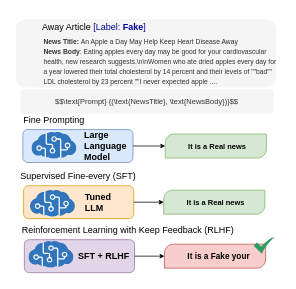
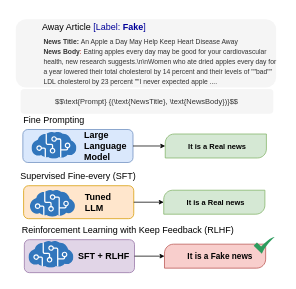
node "It is a Fake your": label "It is a Fake your" -> "It is a Fake news"
